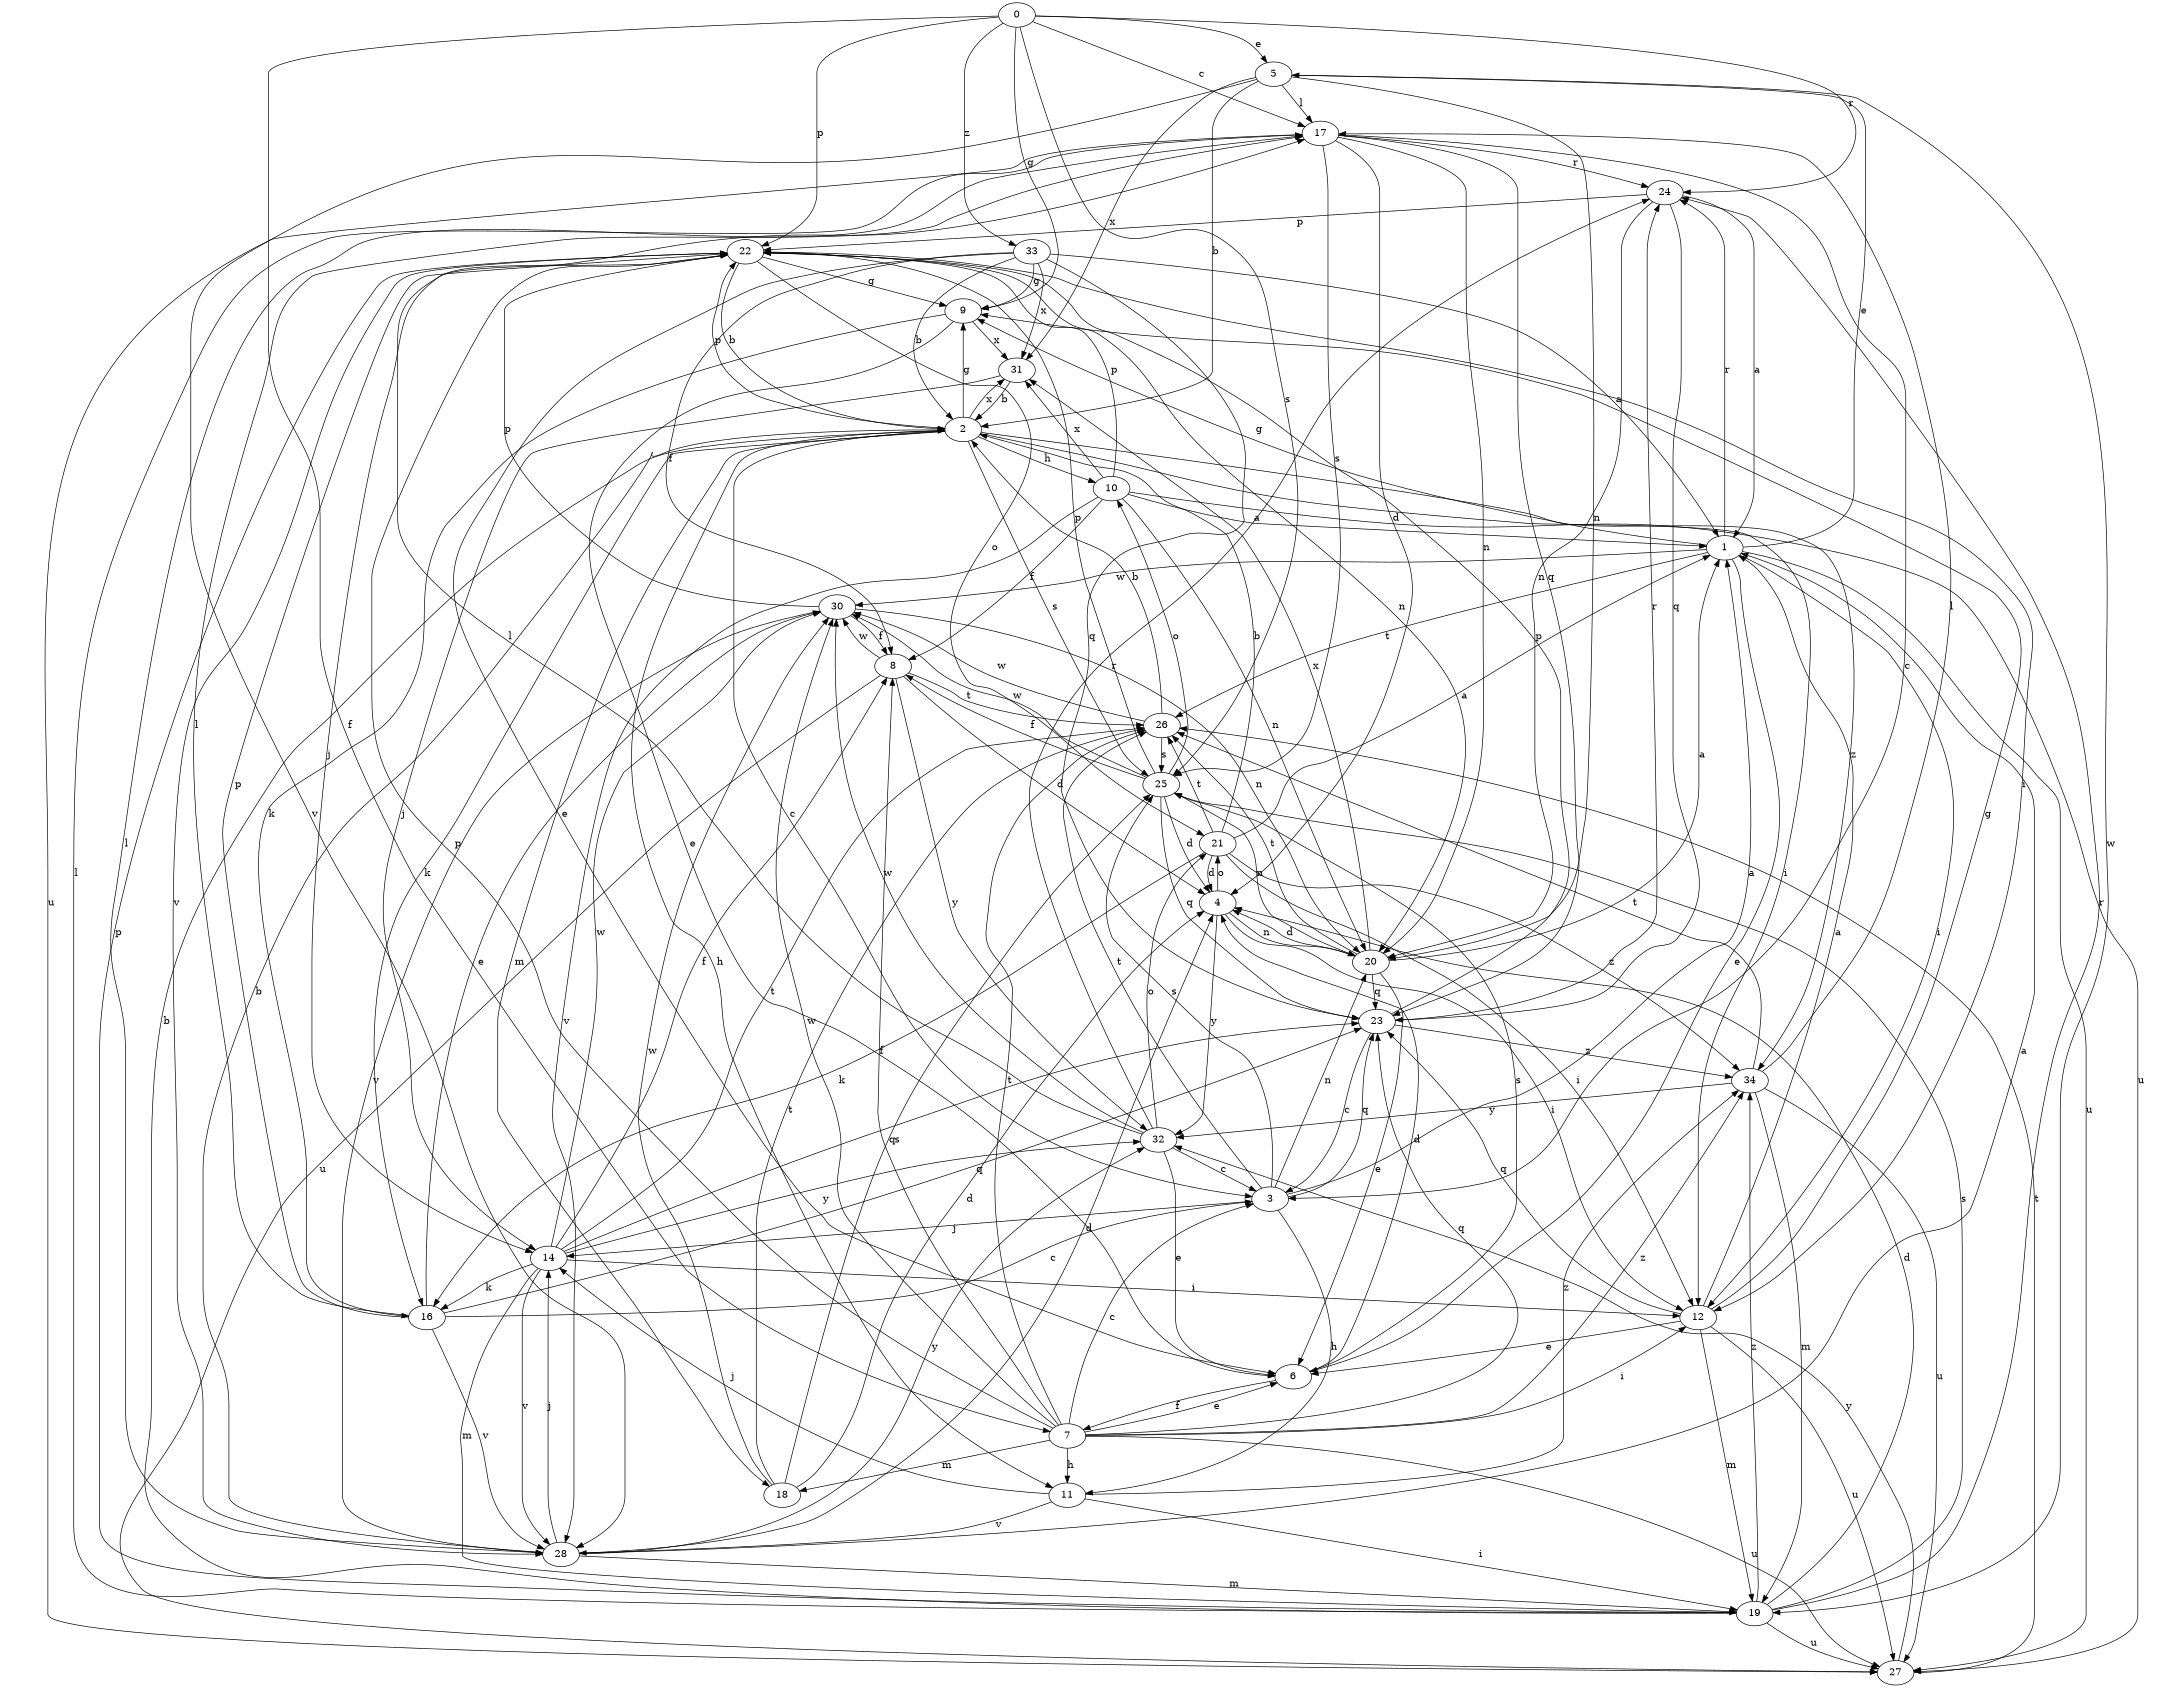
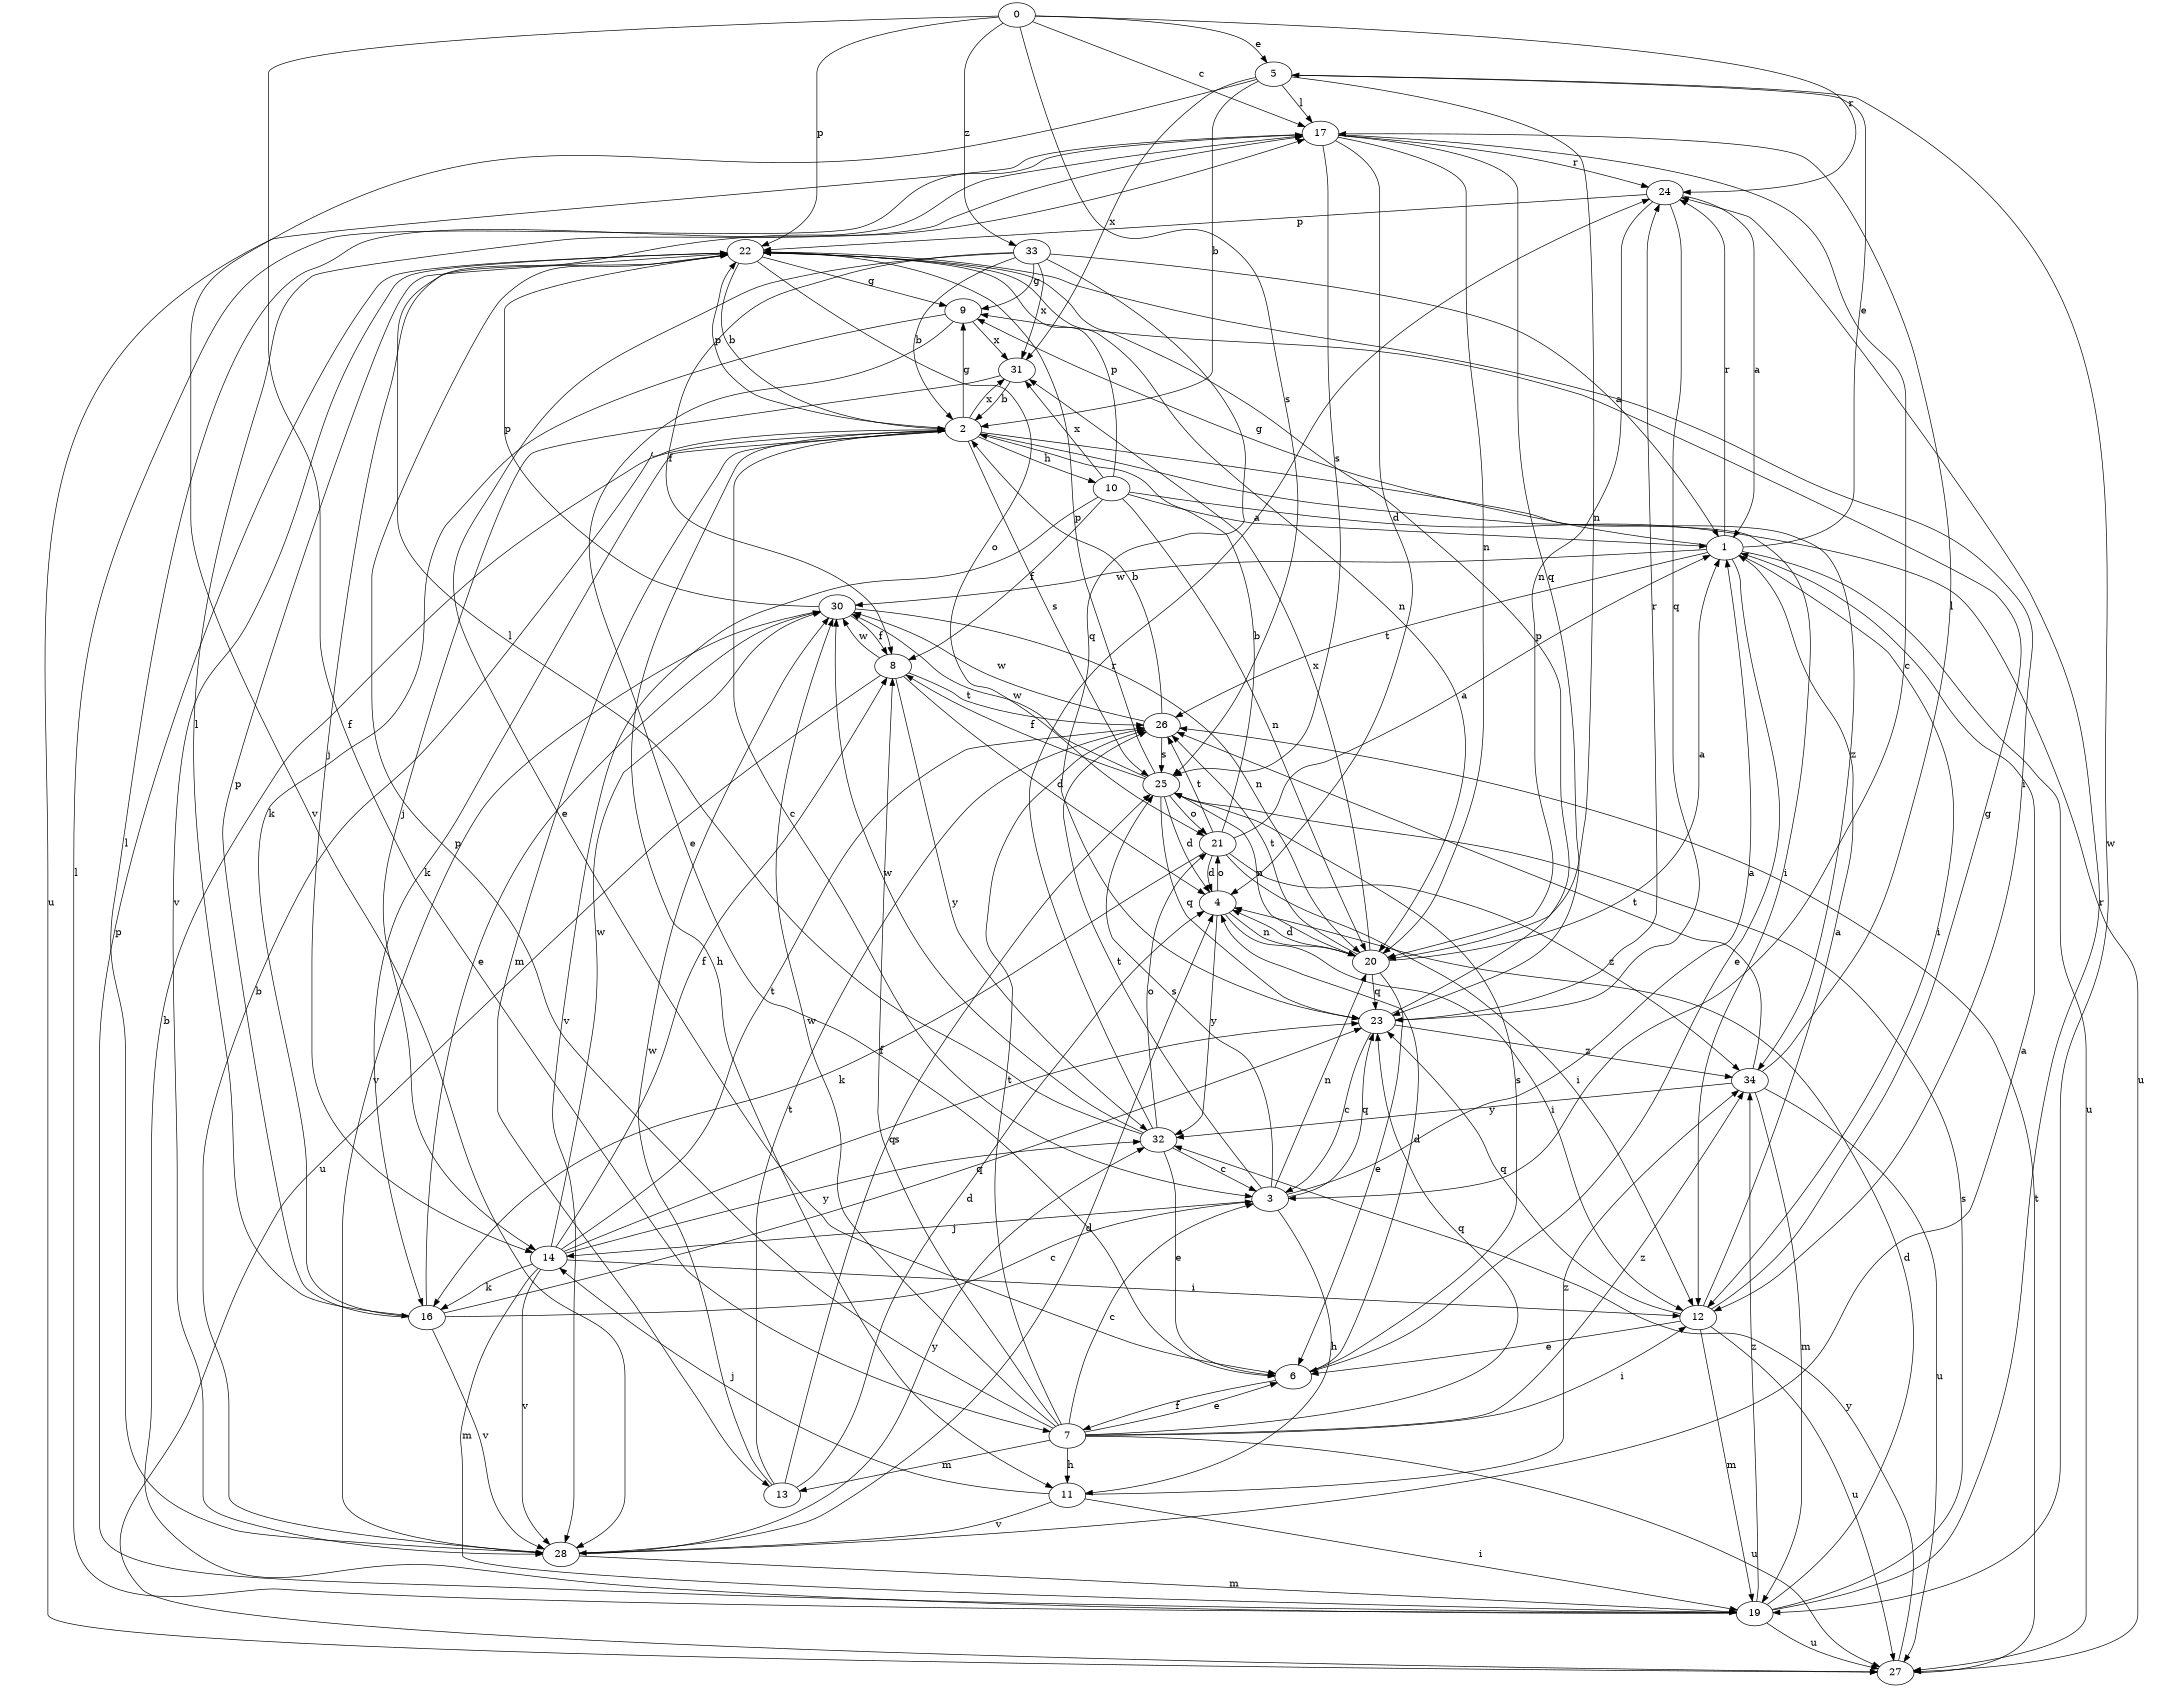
edge "0" -> "9": removed, label "g"
edge "25" -> "10": now "25" -> "21"
edge "28" -> "14": removed, label "j"
node "18": label "18" -> "13"
